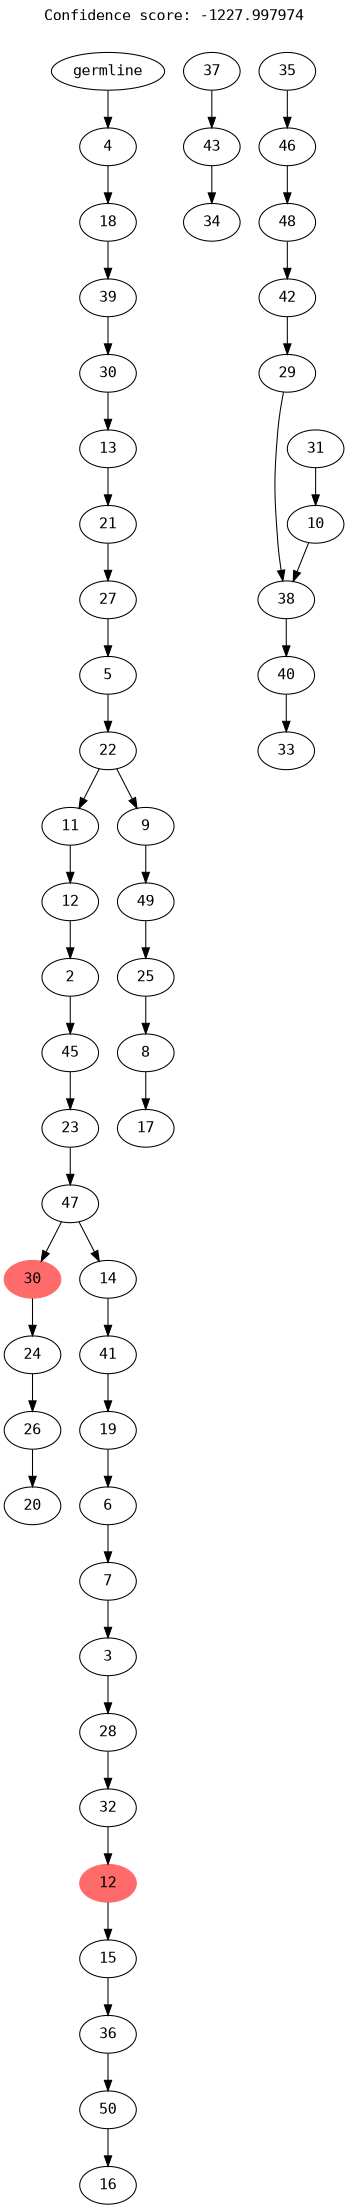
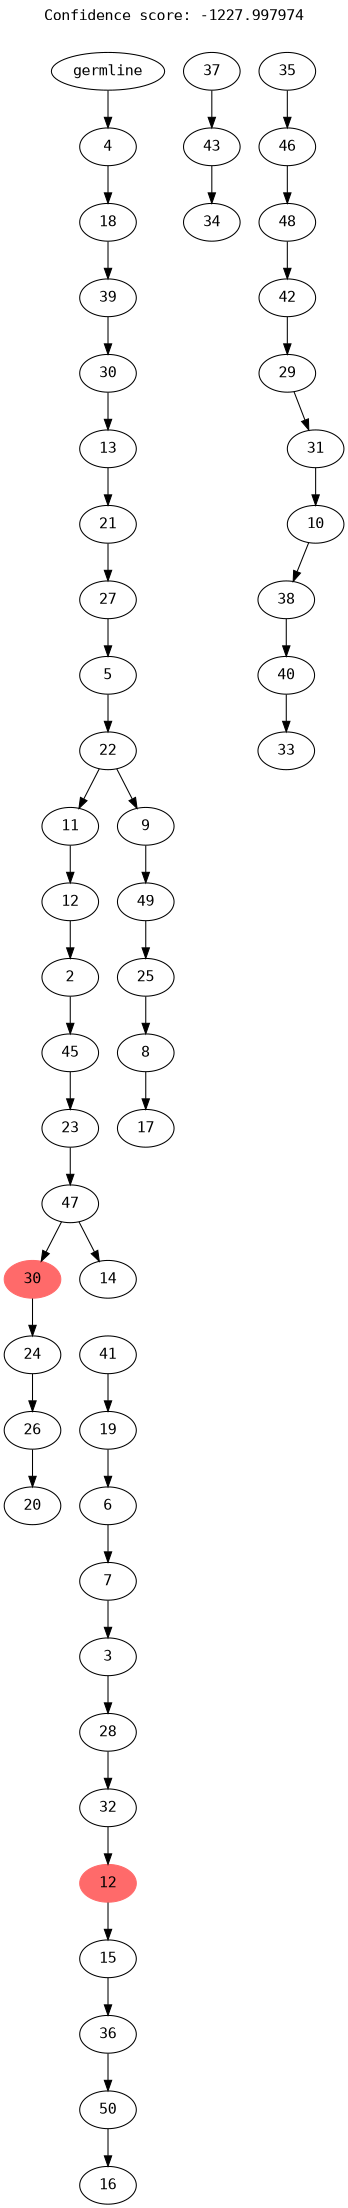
edge "29" -> "38": now "29" -> "31"
edge "14" -> "41": removed
